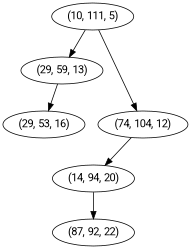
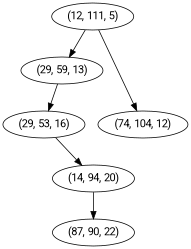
node "(10, 111, 5)": label "(10, 111, 5)" -> "(12, 111, 5)"
edge "(74, 104, 12)" -> "(14, 94, 20)": now "(29, 53, 16)" -> "(14, 94, 20)"
node "(87, 92, 22)": label "(87, 92, 22)" -> "(87, 90, 22)"
